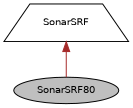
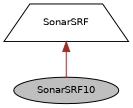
node "SonarSRF80": label "SonarSRF80" -> "SonarSRF10"
